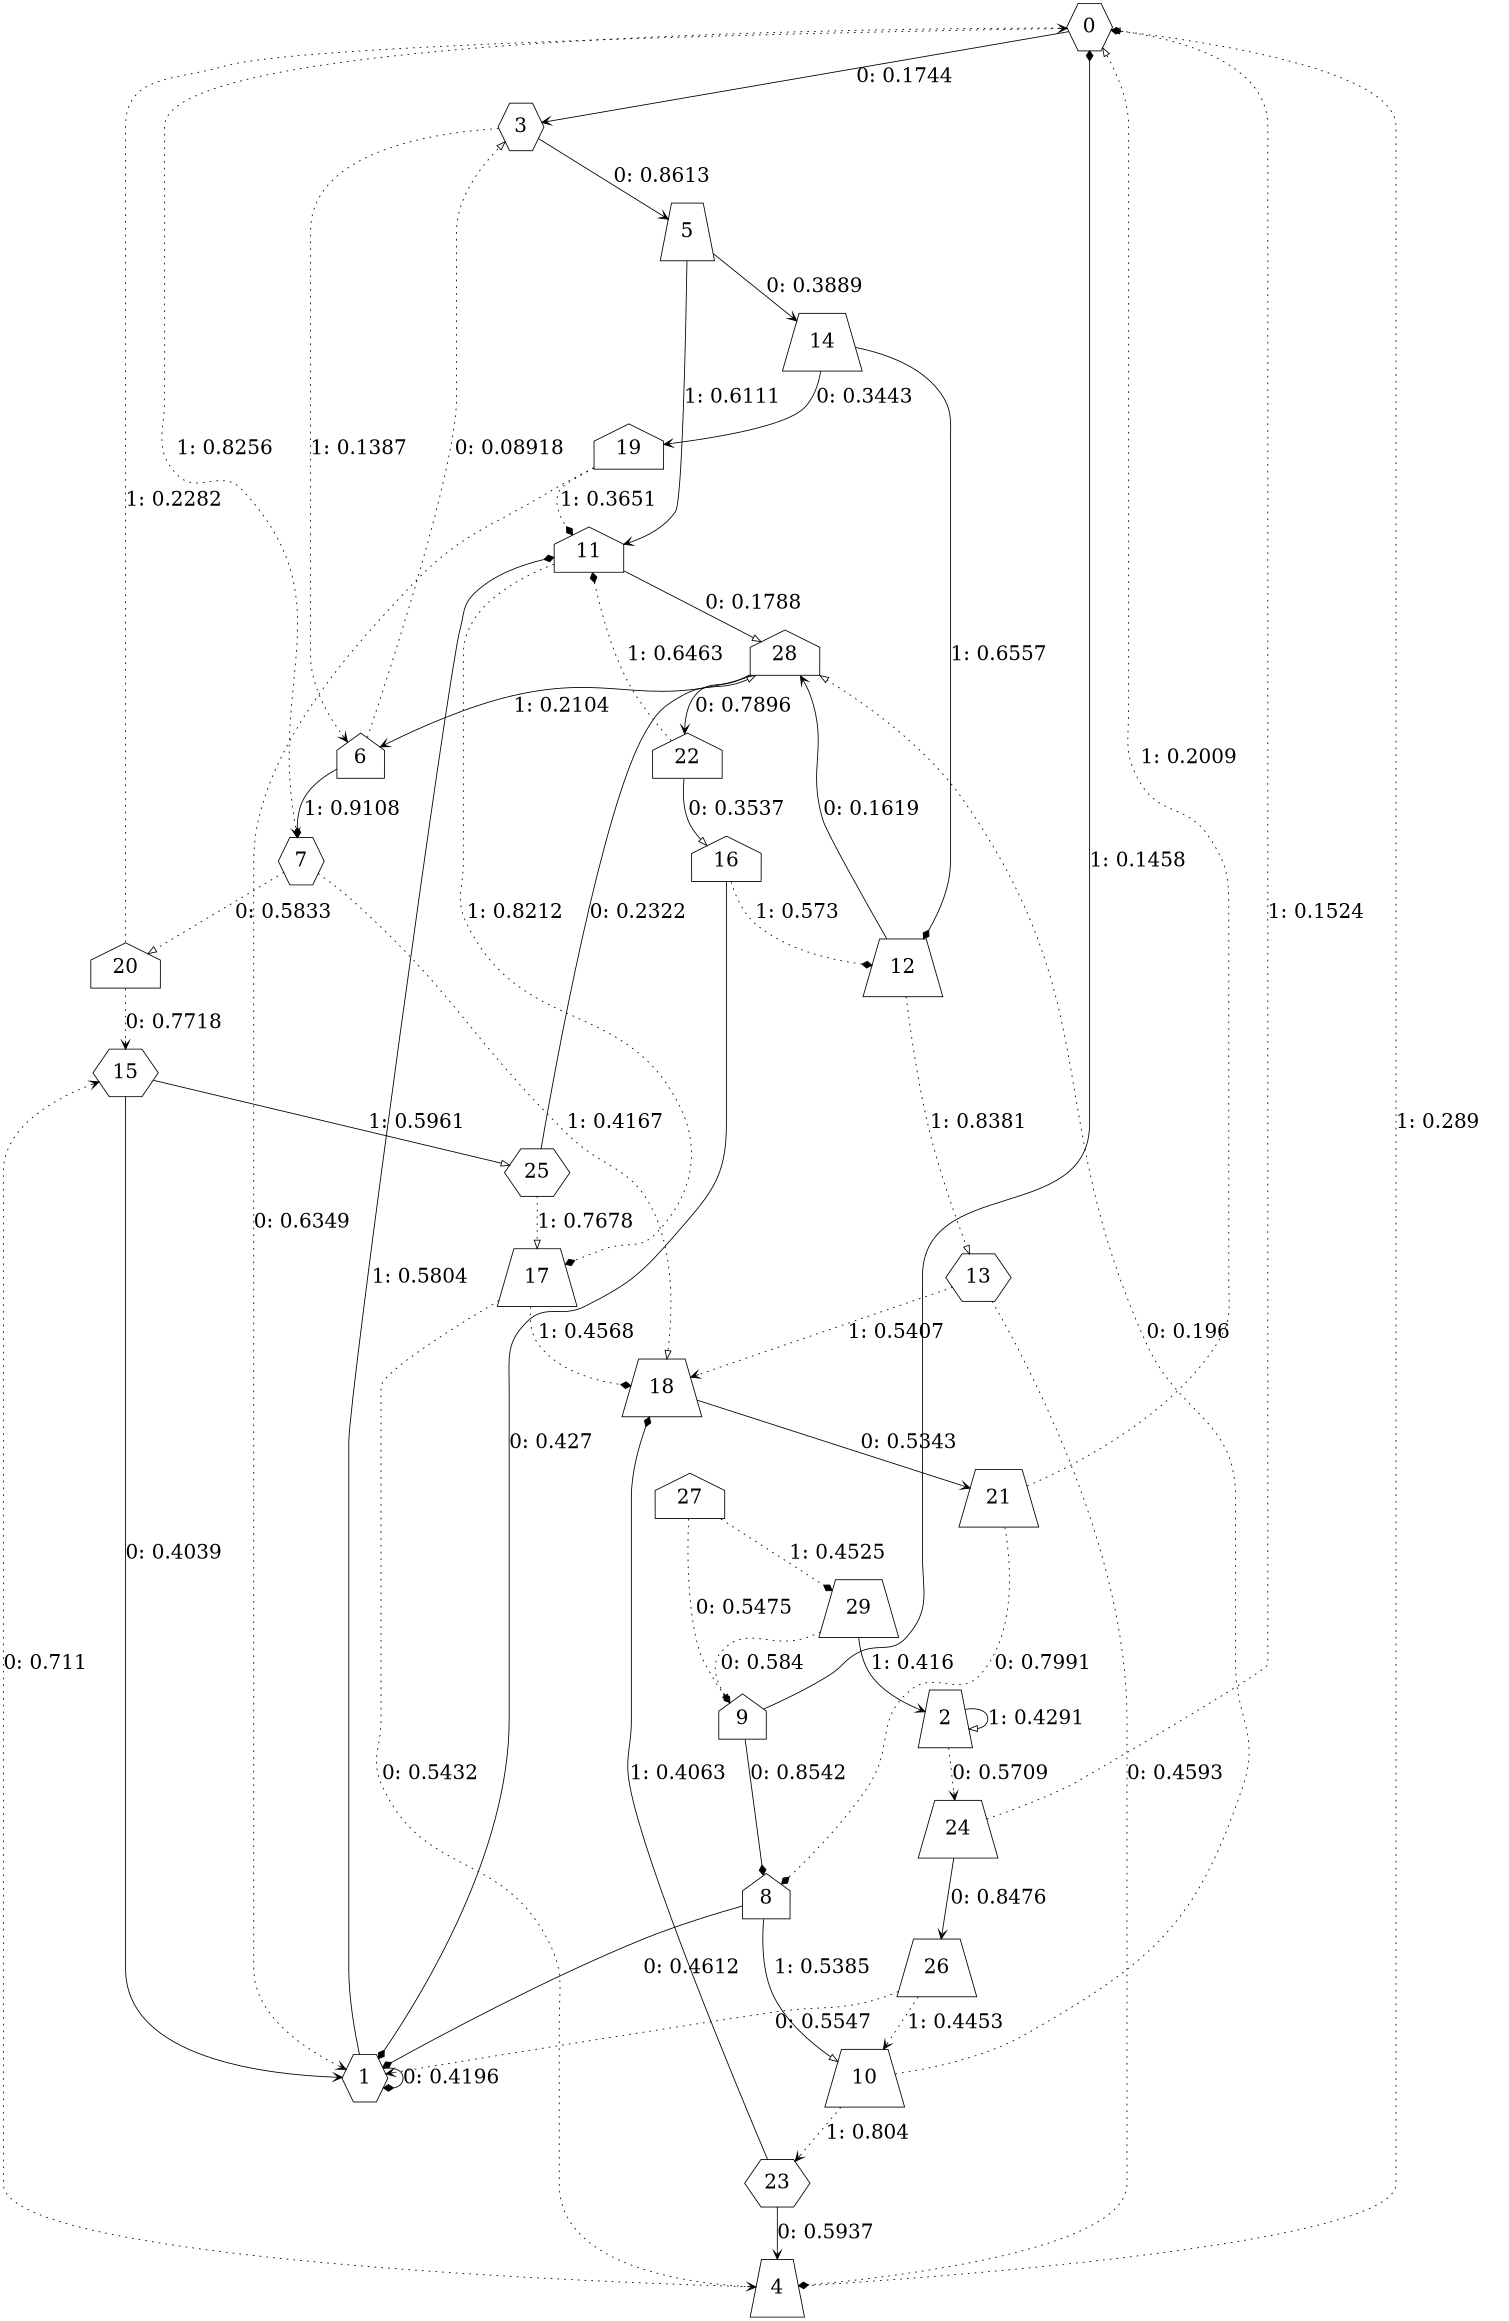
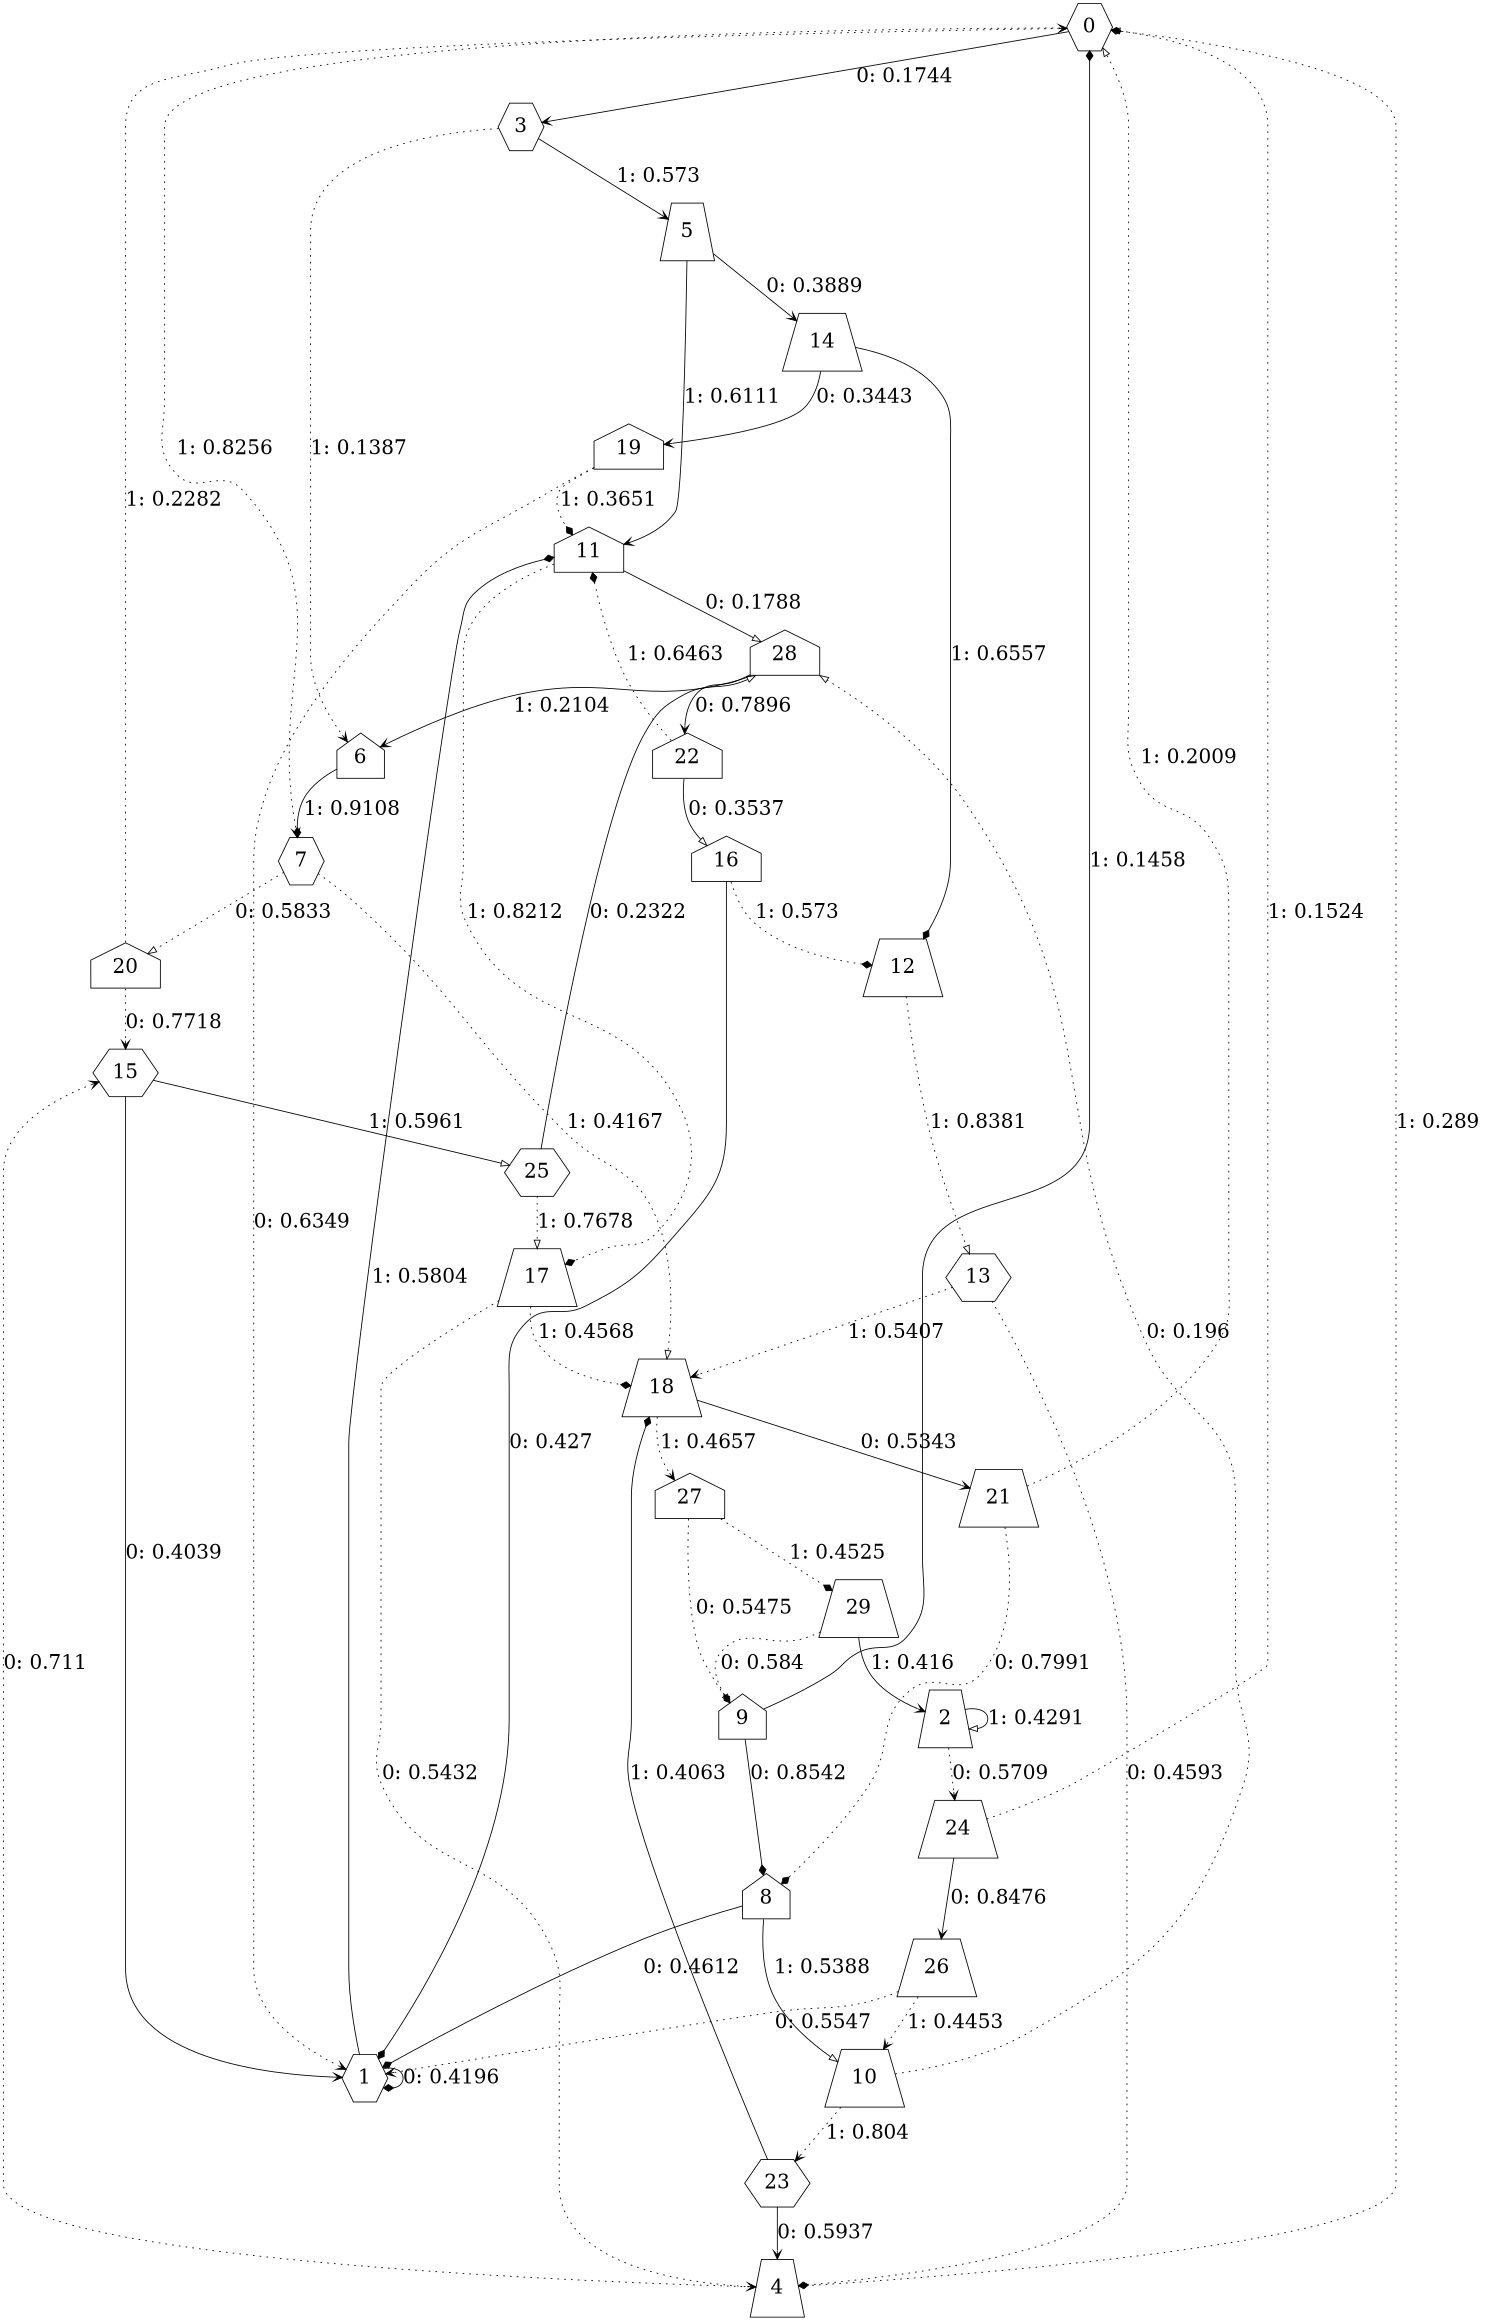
edge "3" -> "5": label "0: 0.8613   " -> "1: 0.573    "
edge "6" -> "3": removed, label "0: 0.08918"
edge "12" -> "28": removed, label "0: 0.1619"
edge "18" -> "27": added, label "1: 0.4657"
edge "8" -> "10": label "1: 0.5385   " -> "1: 0.5388   "
